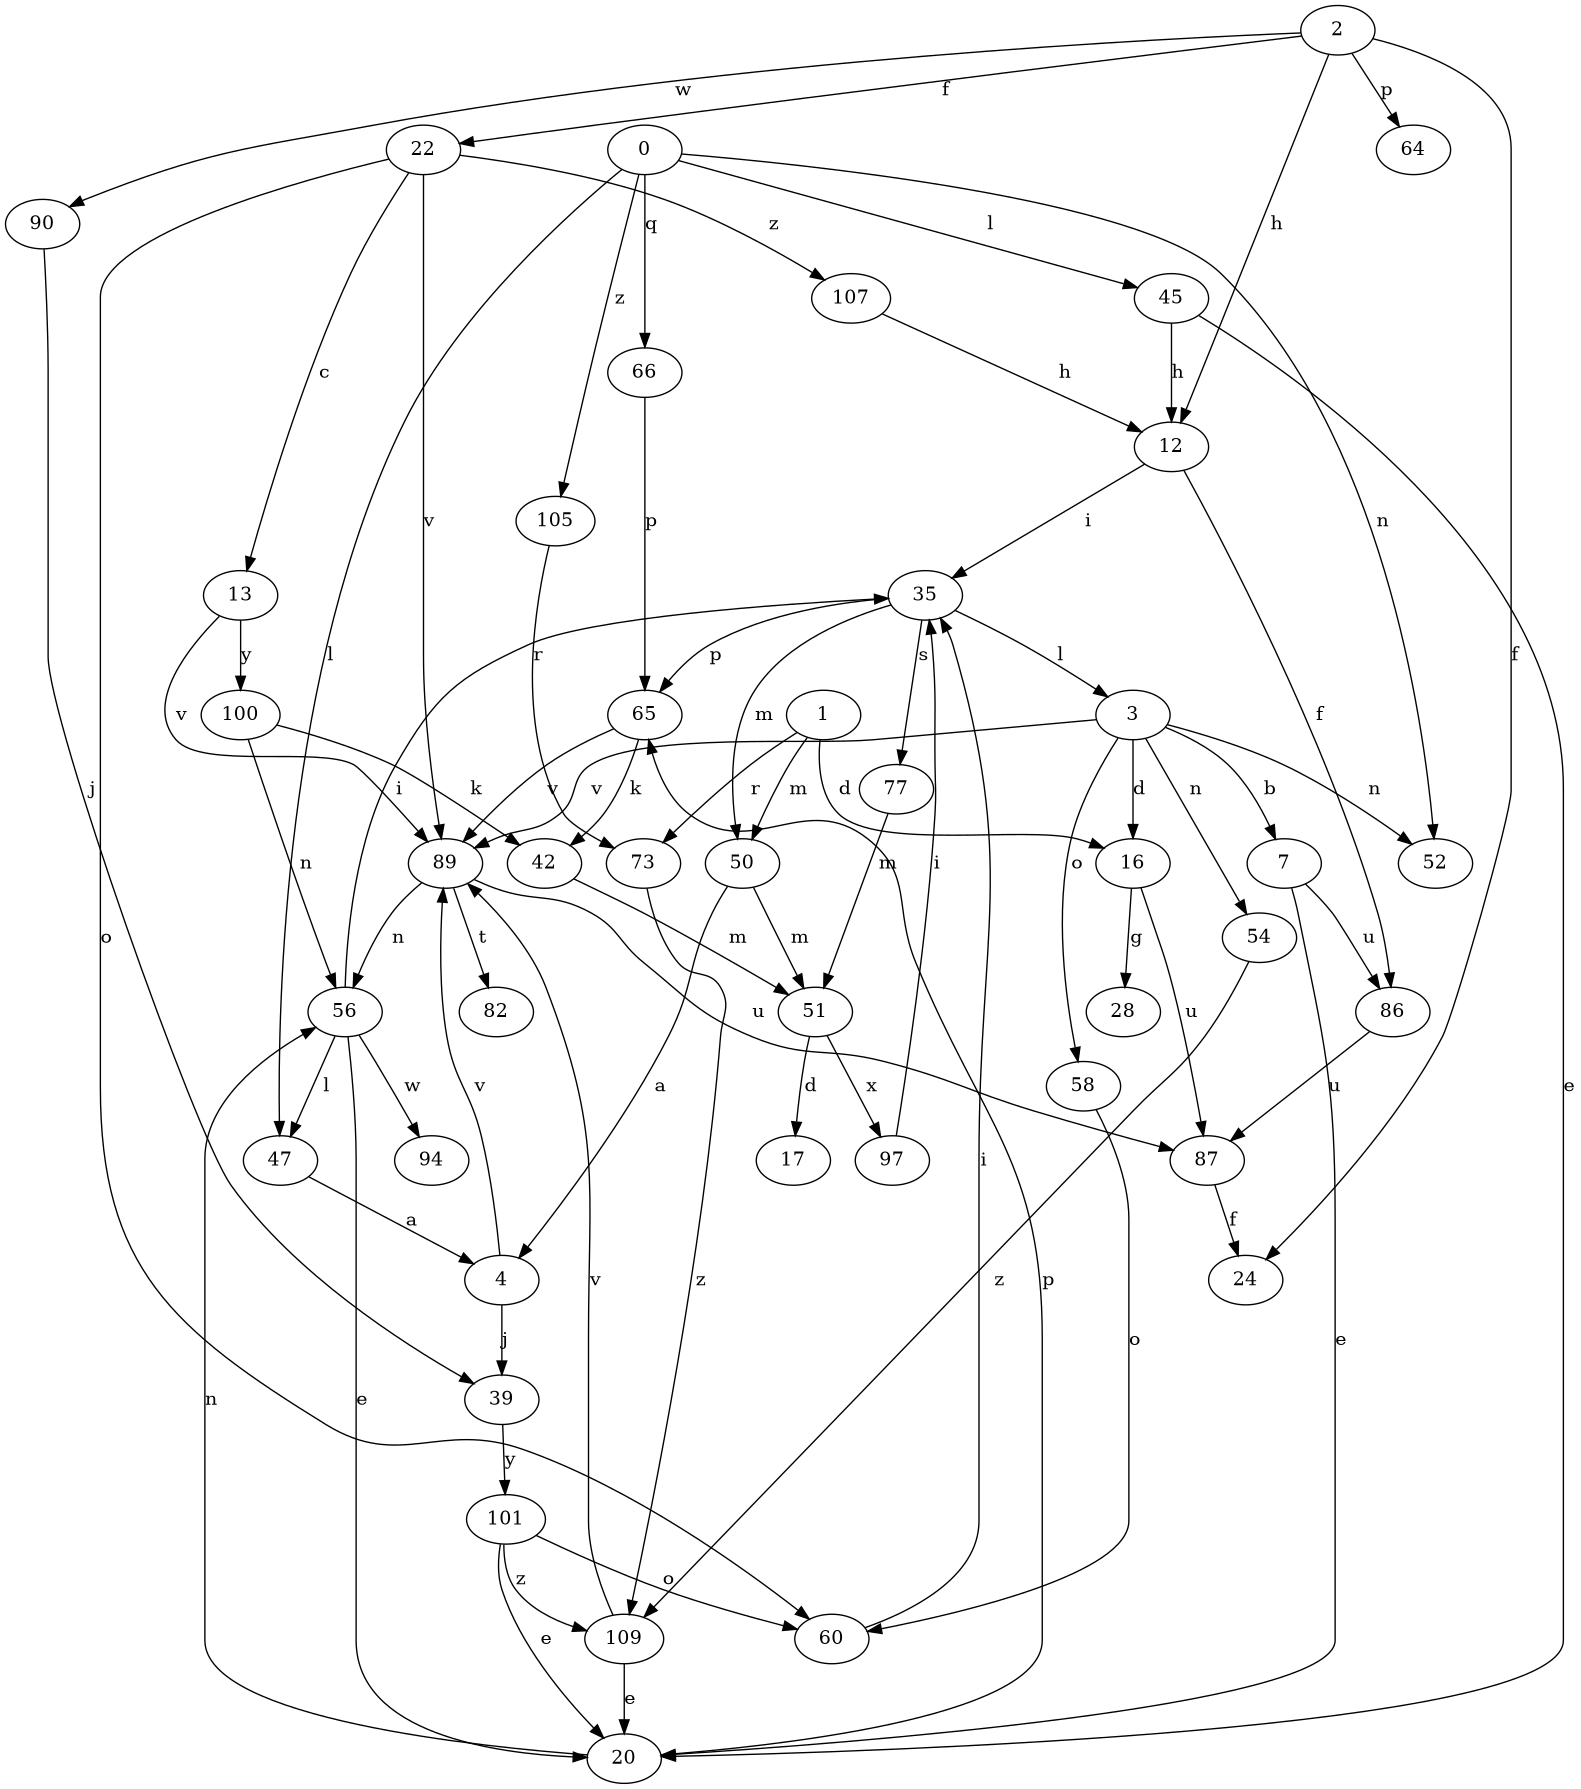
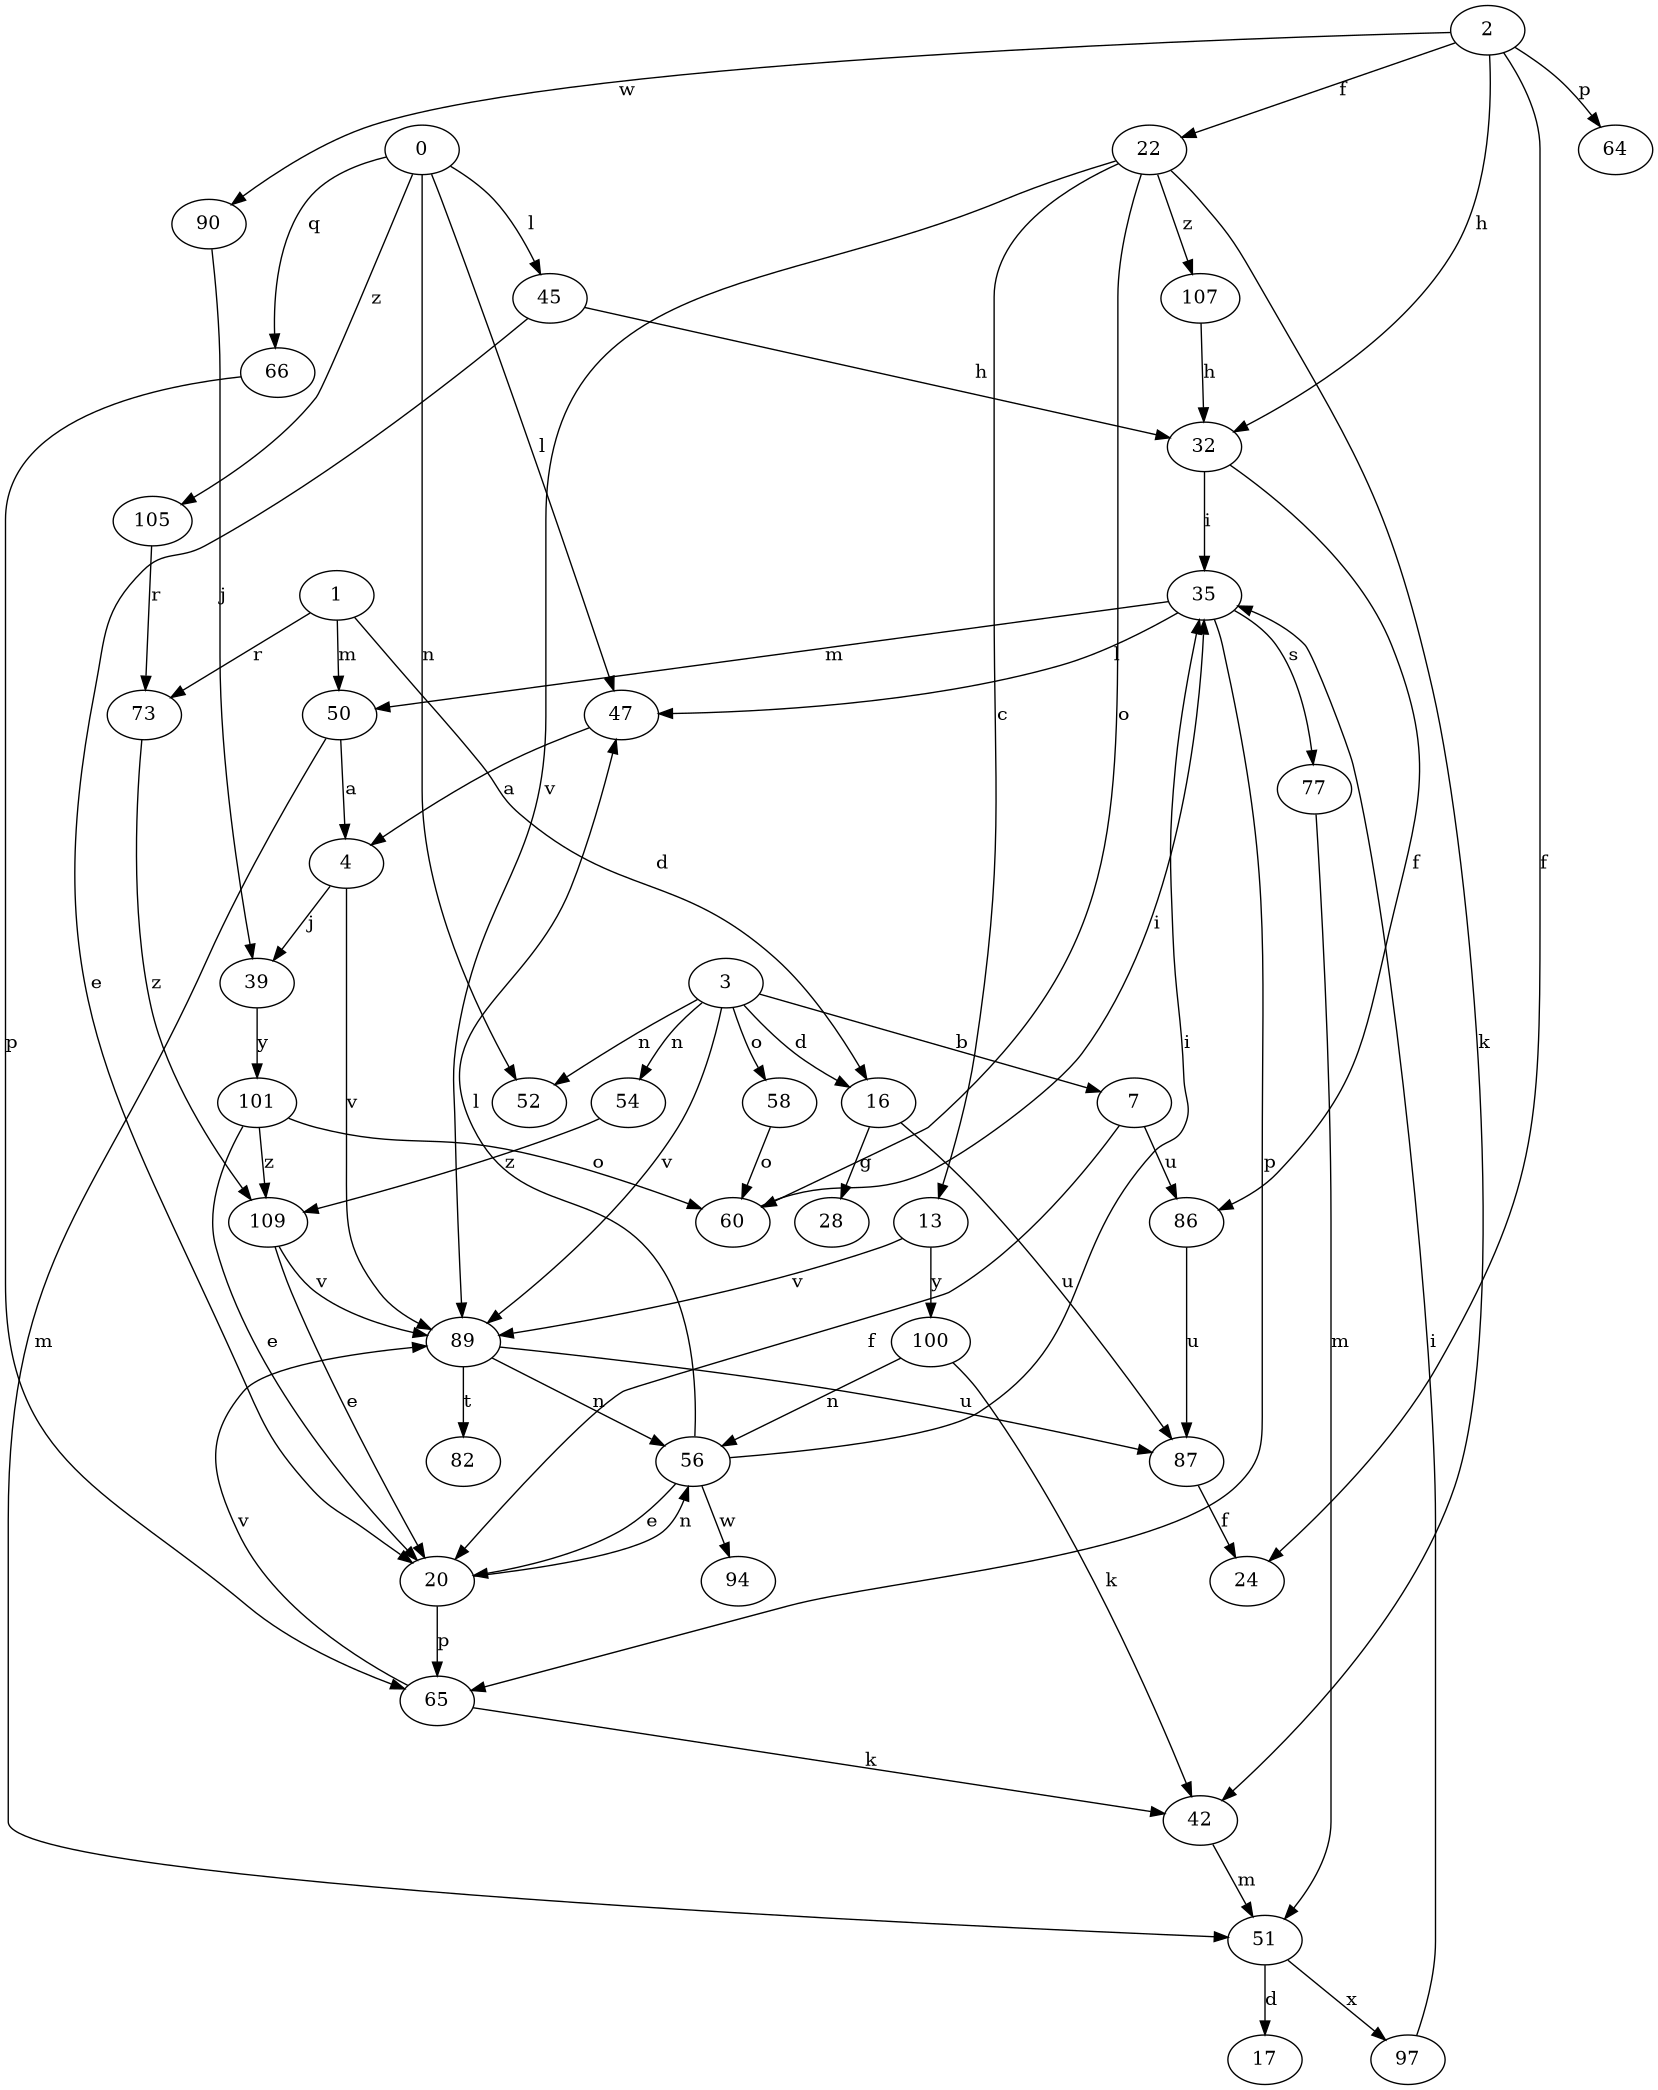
node "12": label "12" -> "32"
edge "35" -> "3": now "35" -> "47"
edge "22" -> "42": added, label "k"
edge "7" -> "20": label "e" -> "f"
